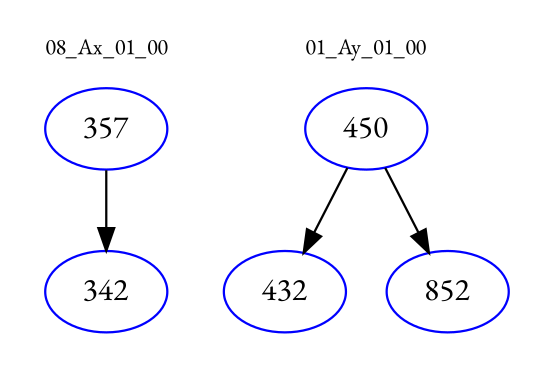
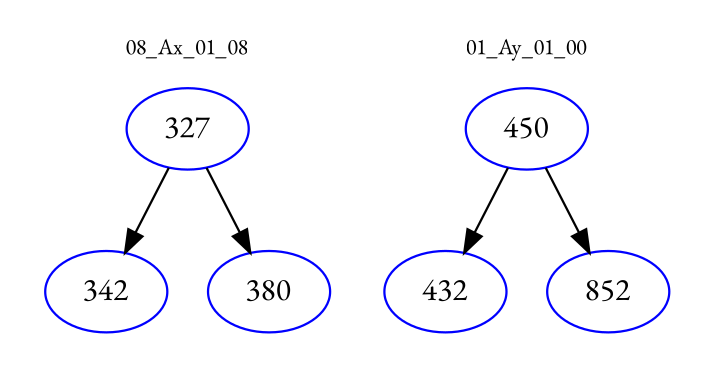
cluster "08_Ax_01_00": label "08_Ax_01_00" -> "08_Ax_01_08"
node "357": label "357" -> "327"
node "380": added
